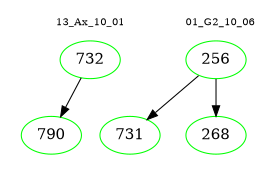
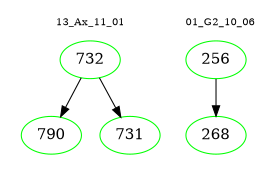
cluster "13_Ax_10_01": label "13_Ax_10_01" -> "13_Ax_11_01"
edge "256" -> "731": now "732" -> "731"
